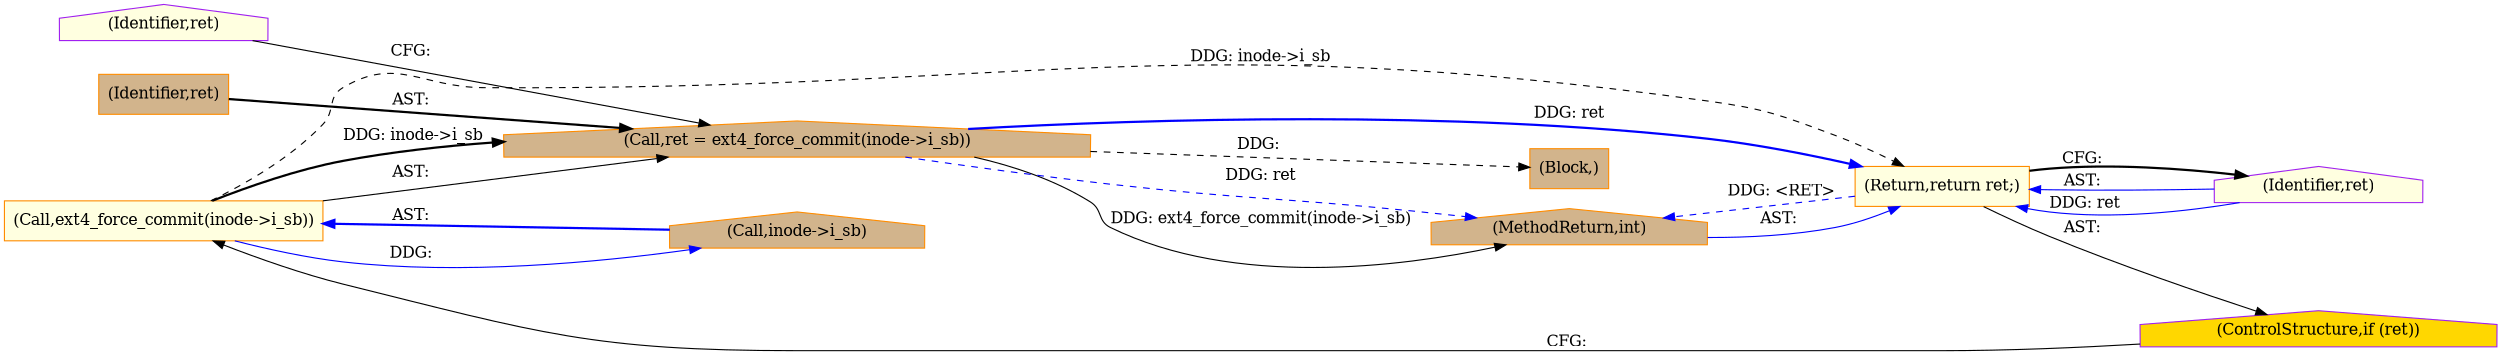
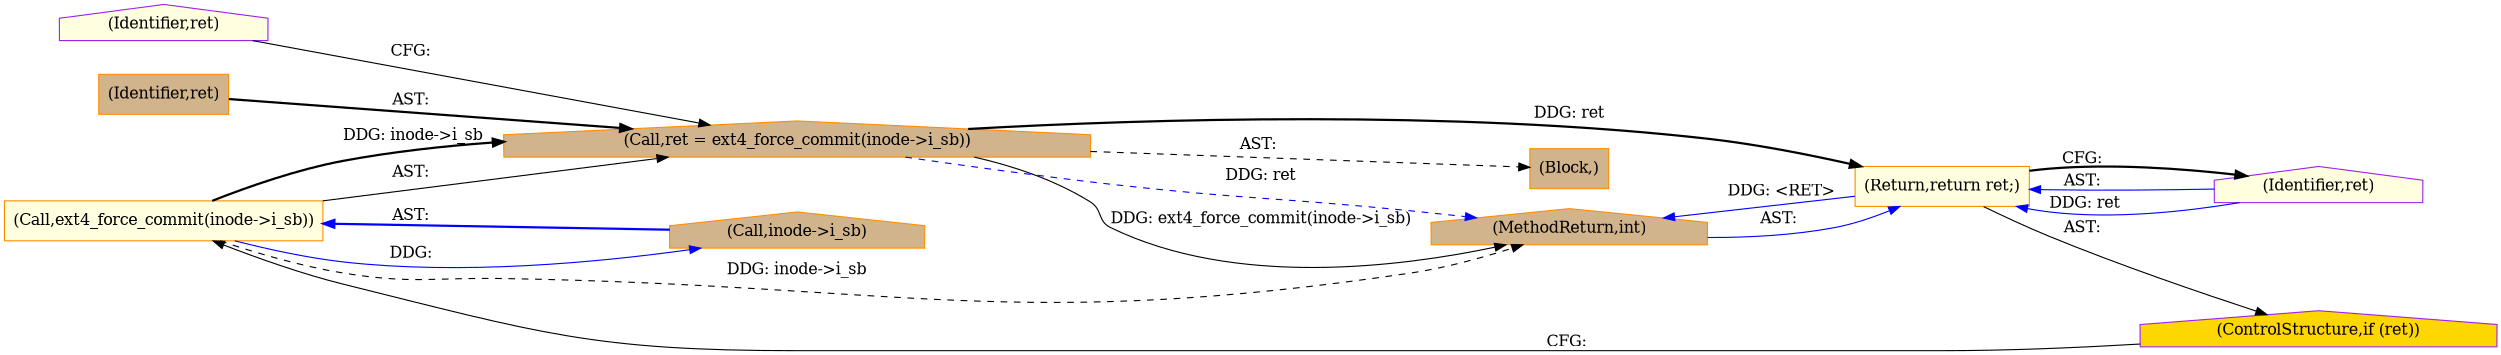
edge "(Call,ext4_force_commit(inode->i_sb))" -> "(Return,return ret;)": now "(Call,ext4_force_commit(inode->i_sb))" -> "(MethodReturn,int)"
edge "(Call,ret = ext4_force_commit(inode->i_sb))" -> "(Return,return ret;)": color blue -> black
edge "(Call,ret = ext4_force_commit(inode->i_sb))" -> "(Block,)": label "DDG: " -> "AST: "
edge "(Return,return ret;)" -> "(MethodReturn,int)": style dashed -> solid
